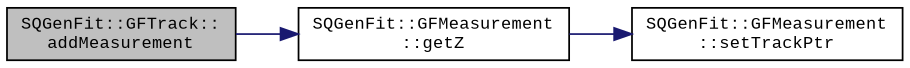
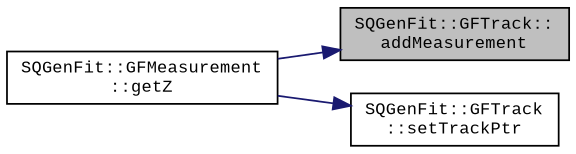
edge "SQGenFit::GFTrack:: addMeasurement" -> "SQGenFit::GFMeasurement ::getZ": reversed
node "SQGenFit::GFMeasurement ::setTrackPtr": label "SQGenFit::GFMeasurement ::setTrackPtr" -> "SQGenFit::GFTrack ::setTrackPtr"
